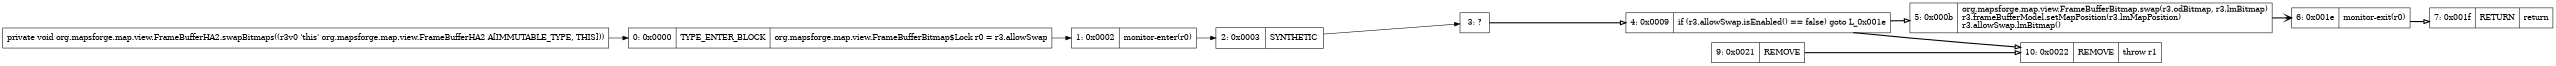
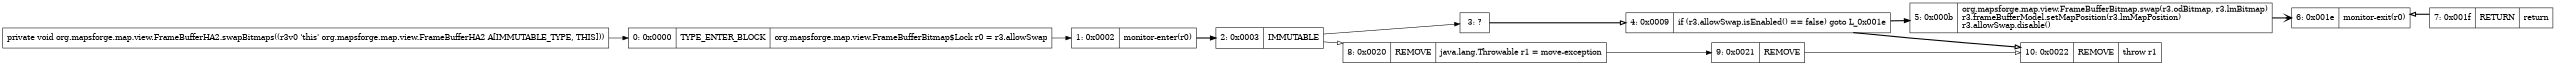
edge "4: 0x0009" -> "5: 0x000b": arrowhead onormal -> normal
edge "6: 0x001e" -> "7: 0x001f": reversed
node "5: 0x000b": text "r3.allowSwap.lmBitmap()" -> "r3.allowSwap.disable()"
edge "1: 0x0002" -> "2: 0x0003": style solid -> bold
node "2: 0x0003": text "SYNTHETIC" -> "IMMUTABLE"
node "8: 0x0020": added
edge "9: 0x0021" -> "10: 0x0022": style bold -> solid
